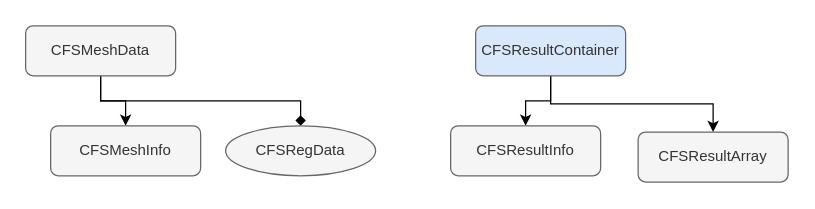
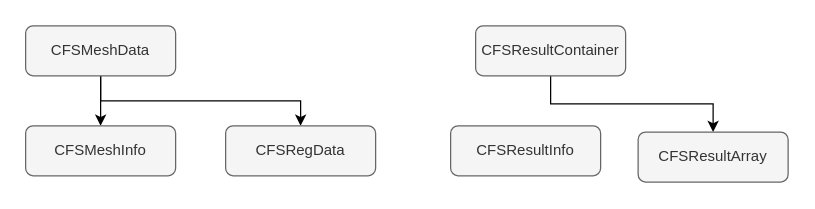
node "CFSResultContainer": fillcolor #dae8fc -> #f5f5f5
edge "CFSResultContainer" -> "CFSResultInfo": removed
edge "CFSMeshData" -> "CFSRegData": arrowhead diamond -> classic
node "CFSMeshInfo": moved (126, 151) -> (101, 151)
node "CFSRegData": shape ellipse -> rounded rectangle
